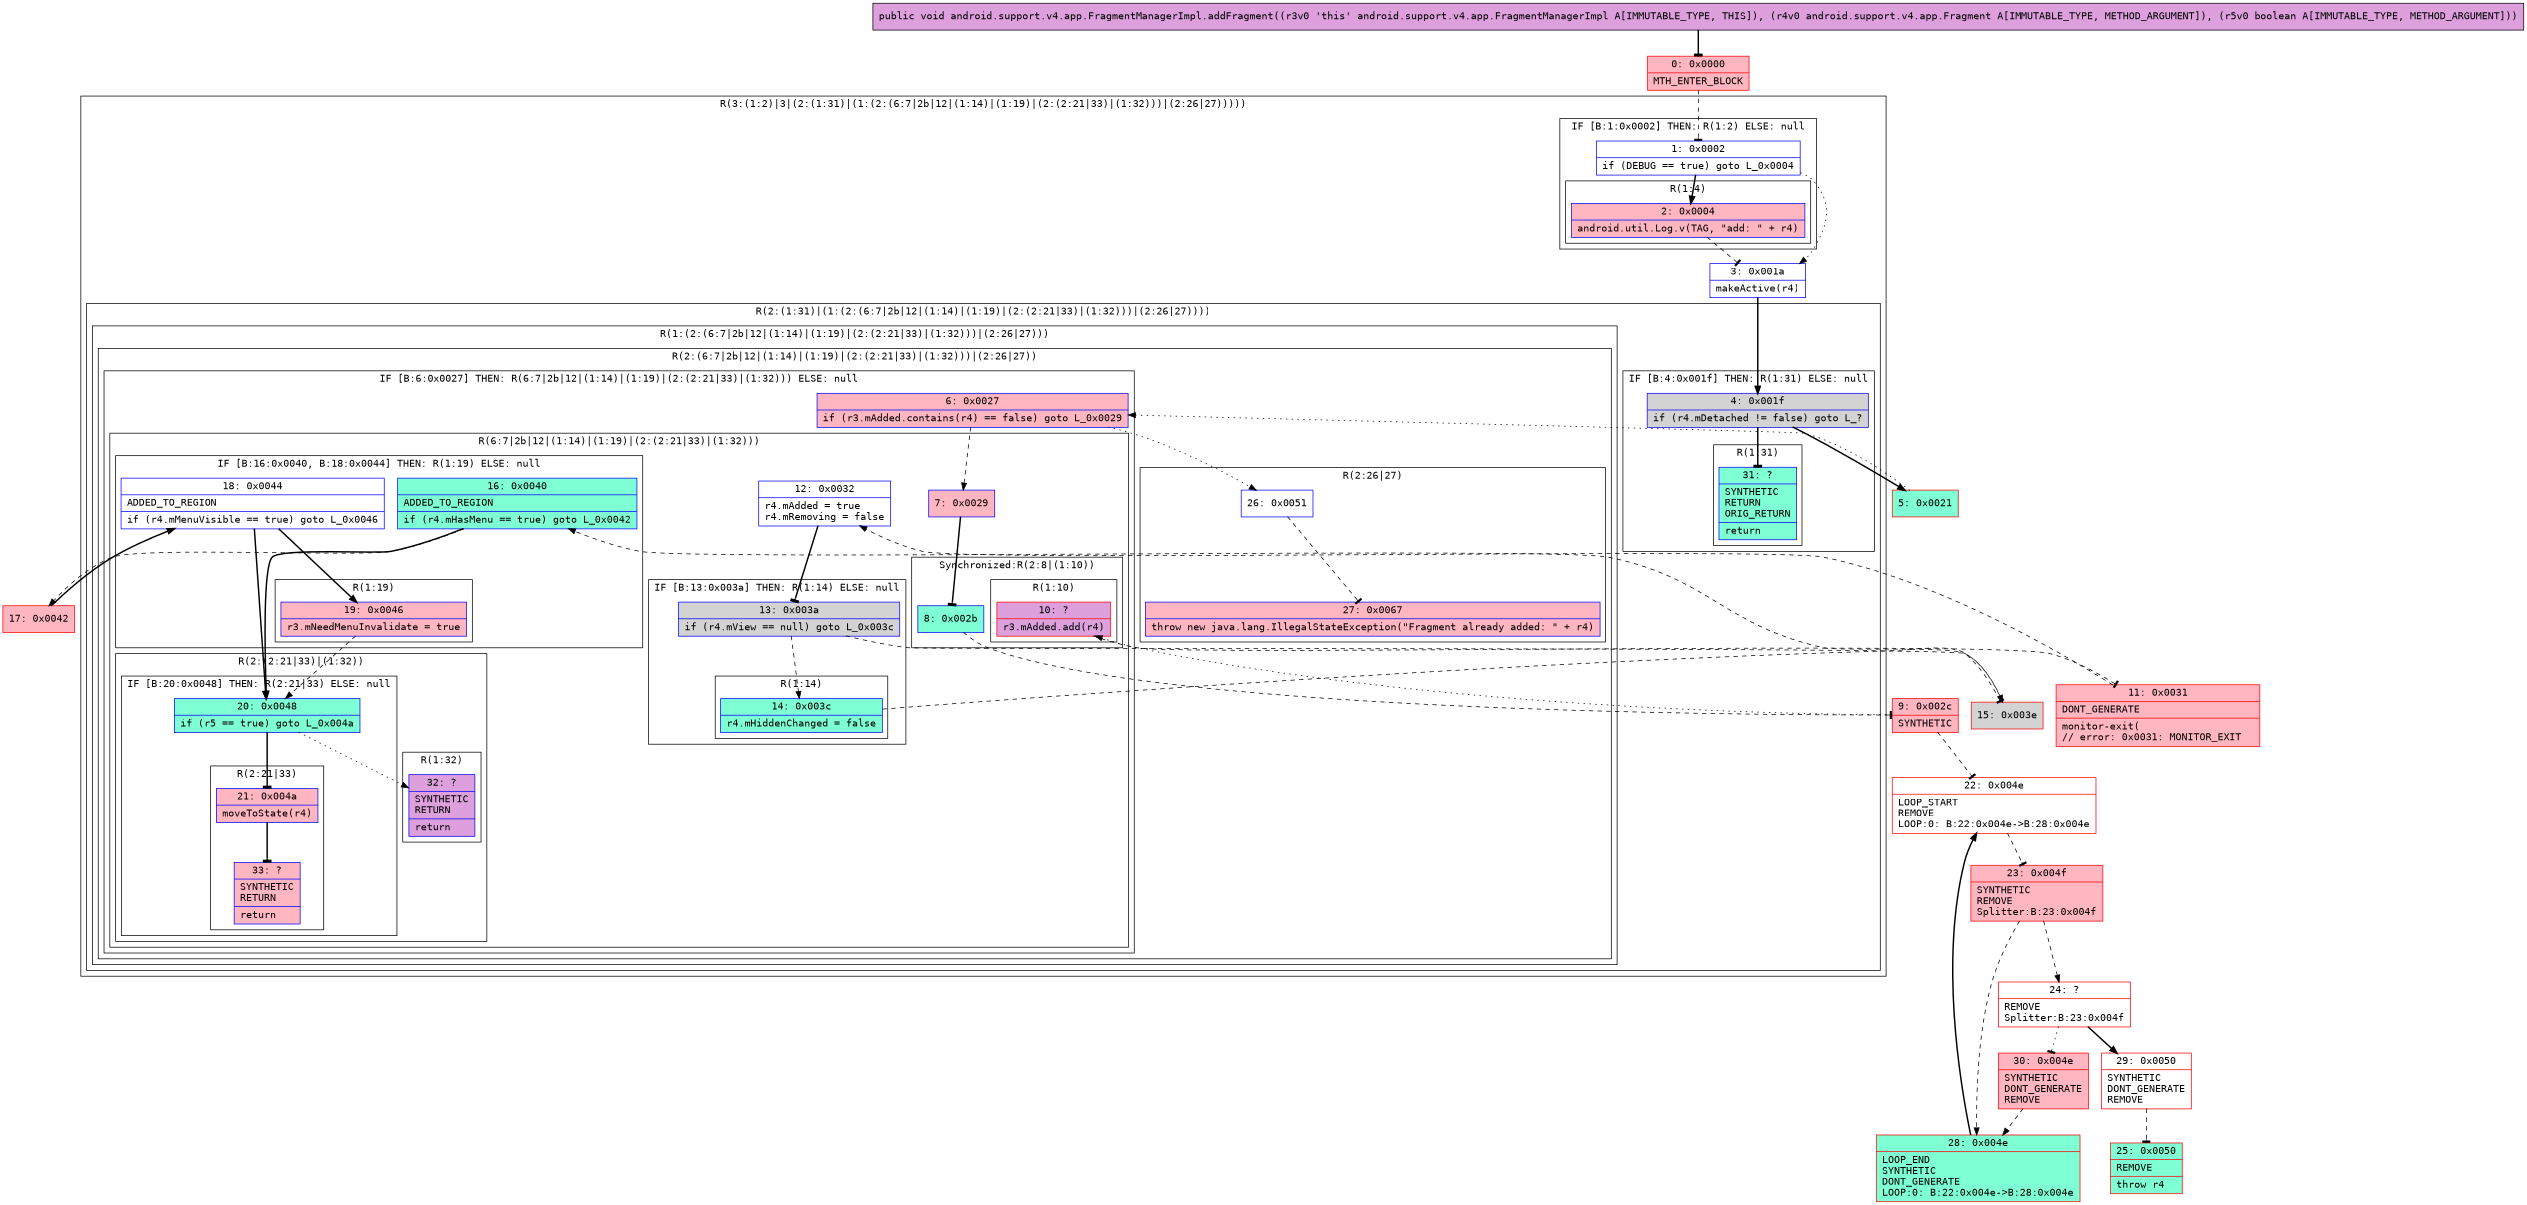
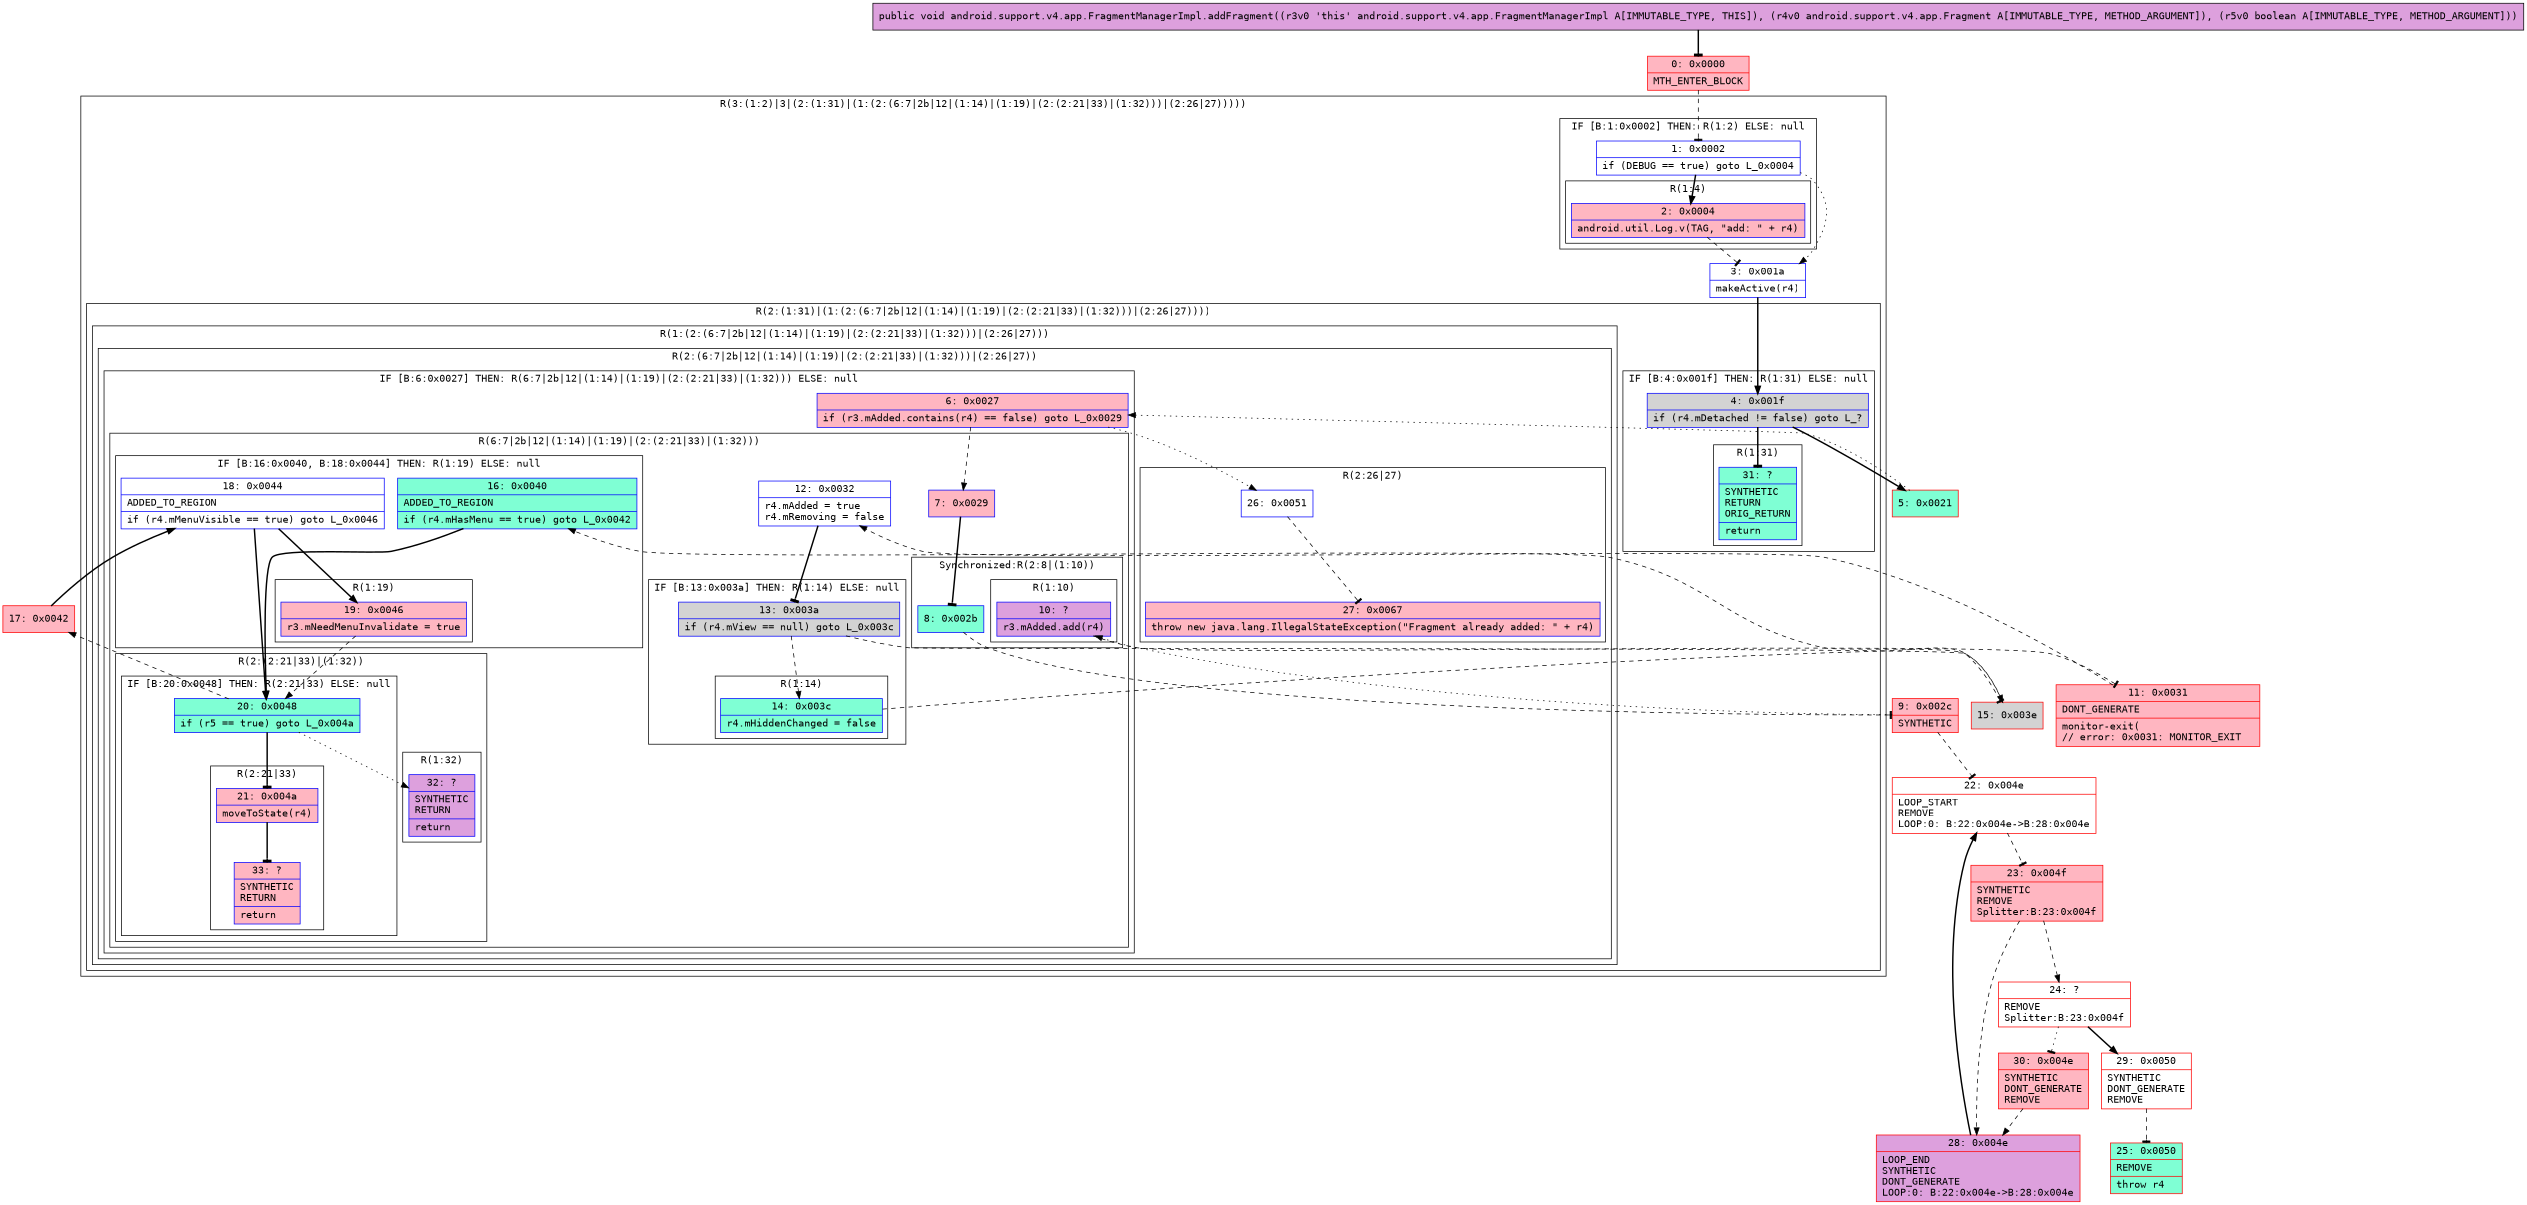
edge "16: 0x0040" -> "17: 0x0042": now "20: 0x0048" -> "17: 0x0042"
node "10: ?": color red -> blue
node "28: 0x004e": fillcolor aquamarine -> plum
